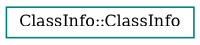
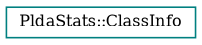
node "ClassInfo::ClassInfo": label "ClassInfo::ClassInfo" -> "PldaStats::ClassInfo"
